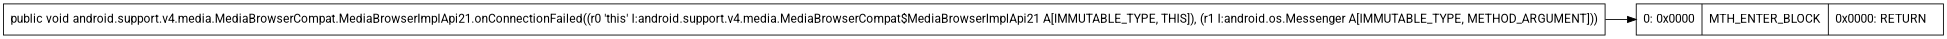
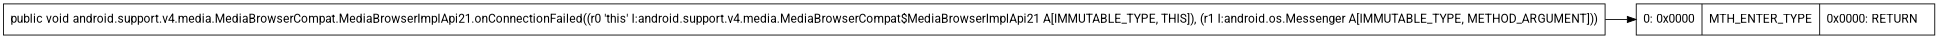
node "0: 0x0000": text "MTH_ENTER_BLOCK" -> "MTH_ENTER_TYPE"
